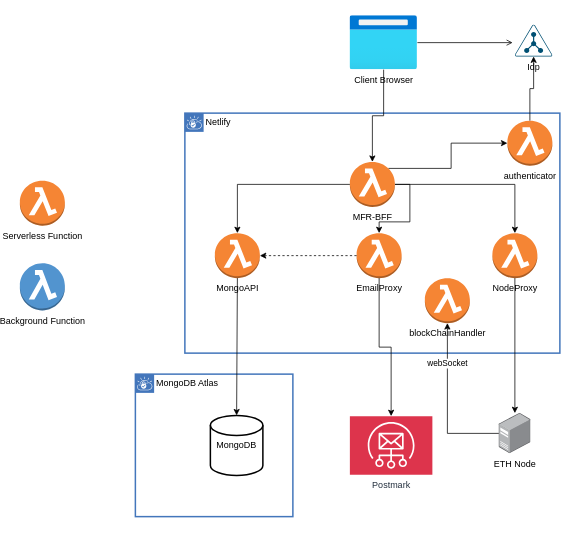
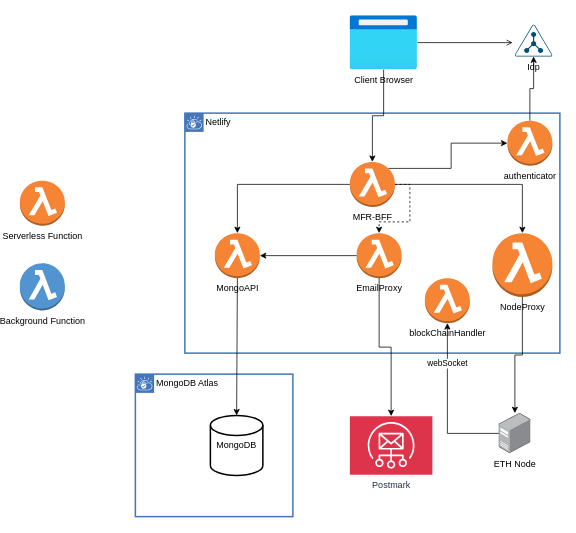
edge "MFR-BFF" -> "EmailProxy": style solid -> dashed
edge "EmailProxy" -> "MongoAPI": style dashed -> solid
node "NodeProxy": size 45x45 -> 60x64
